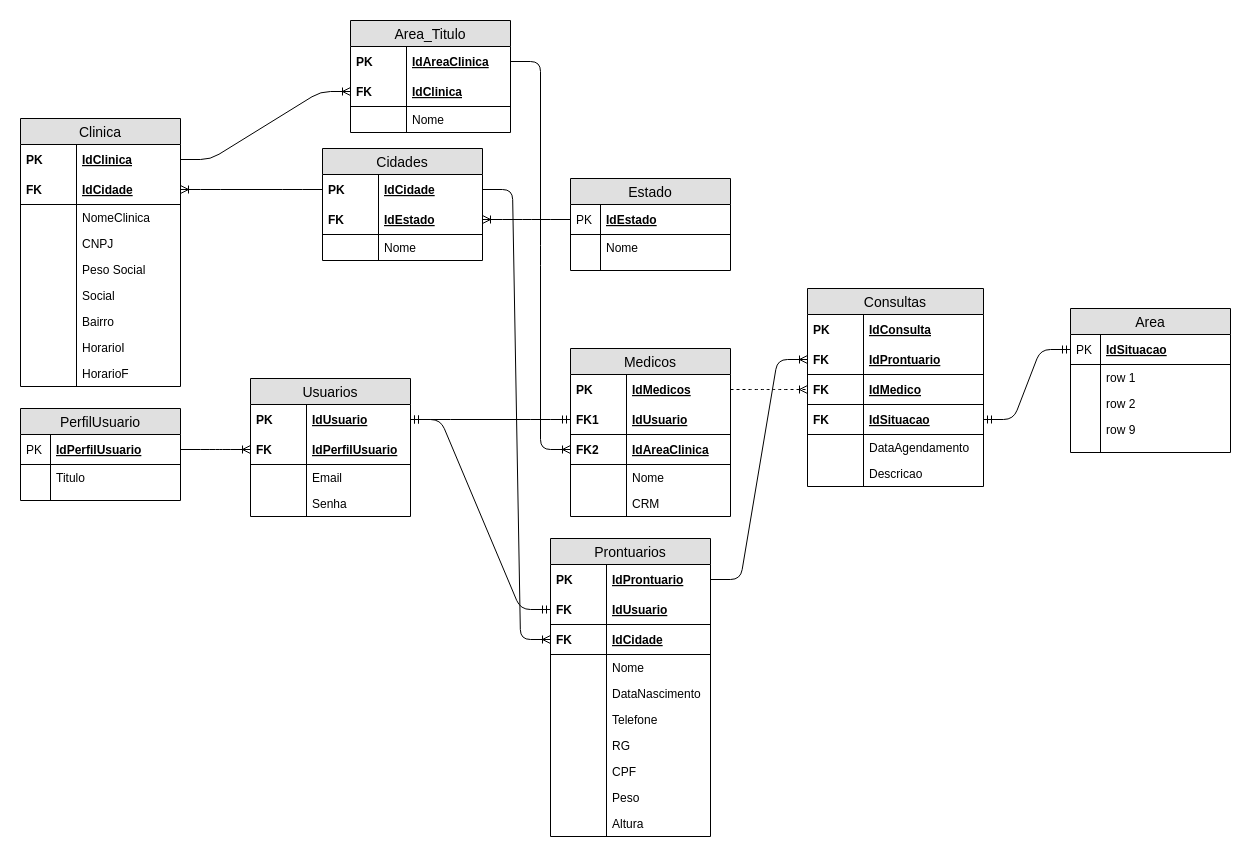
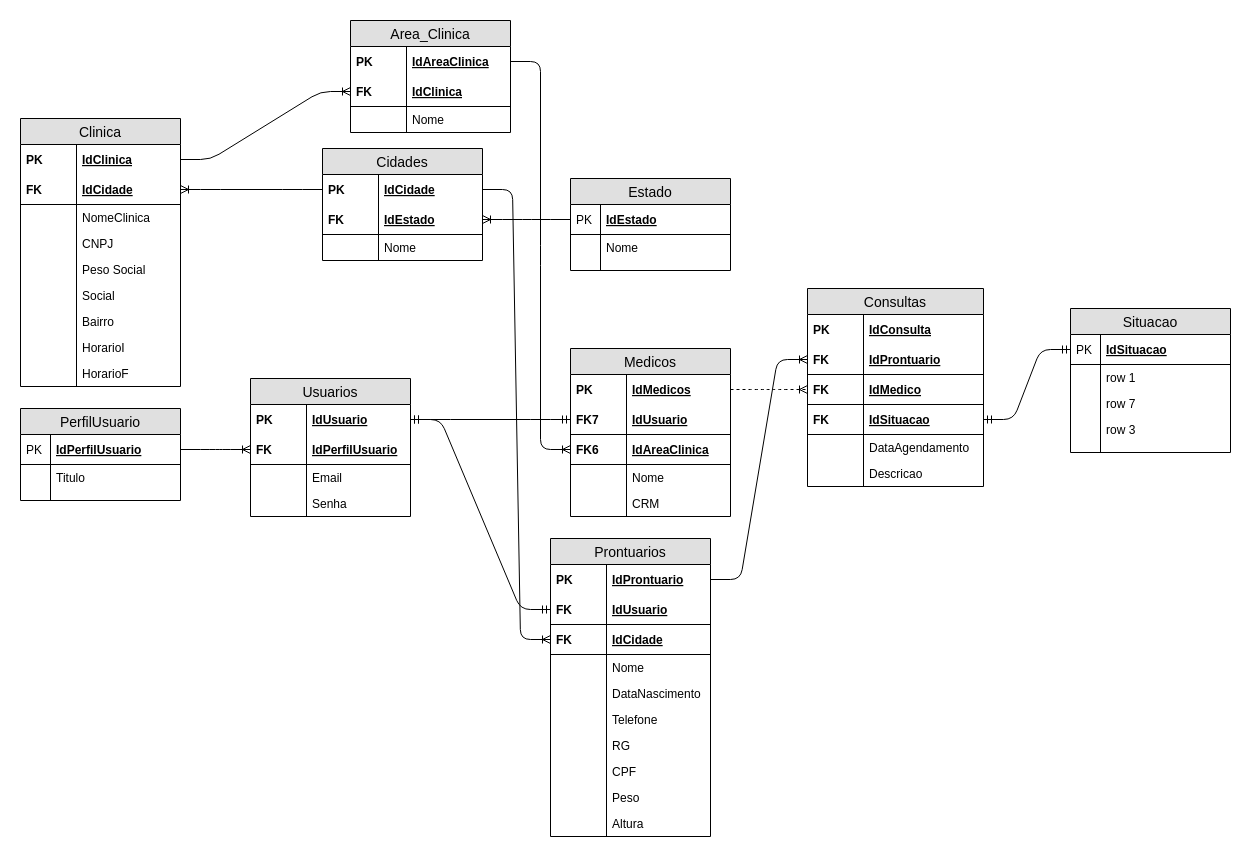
node "Area_Titulo": label "Area_Titulo" -> "Area_Clinica"
node "Area": label "Area" -> "Situacao"
node "row 2": label "row 2" -> "row 7"
node "FK1": label "FK1" -> "FK7"
node "row 9": label "row 9" -> "row 3"
node "FK2": label "FK2" -> "FK6"
